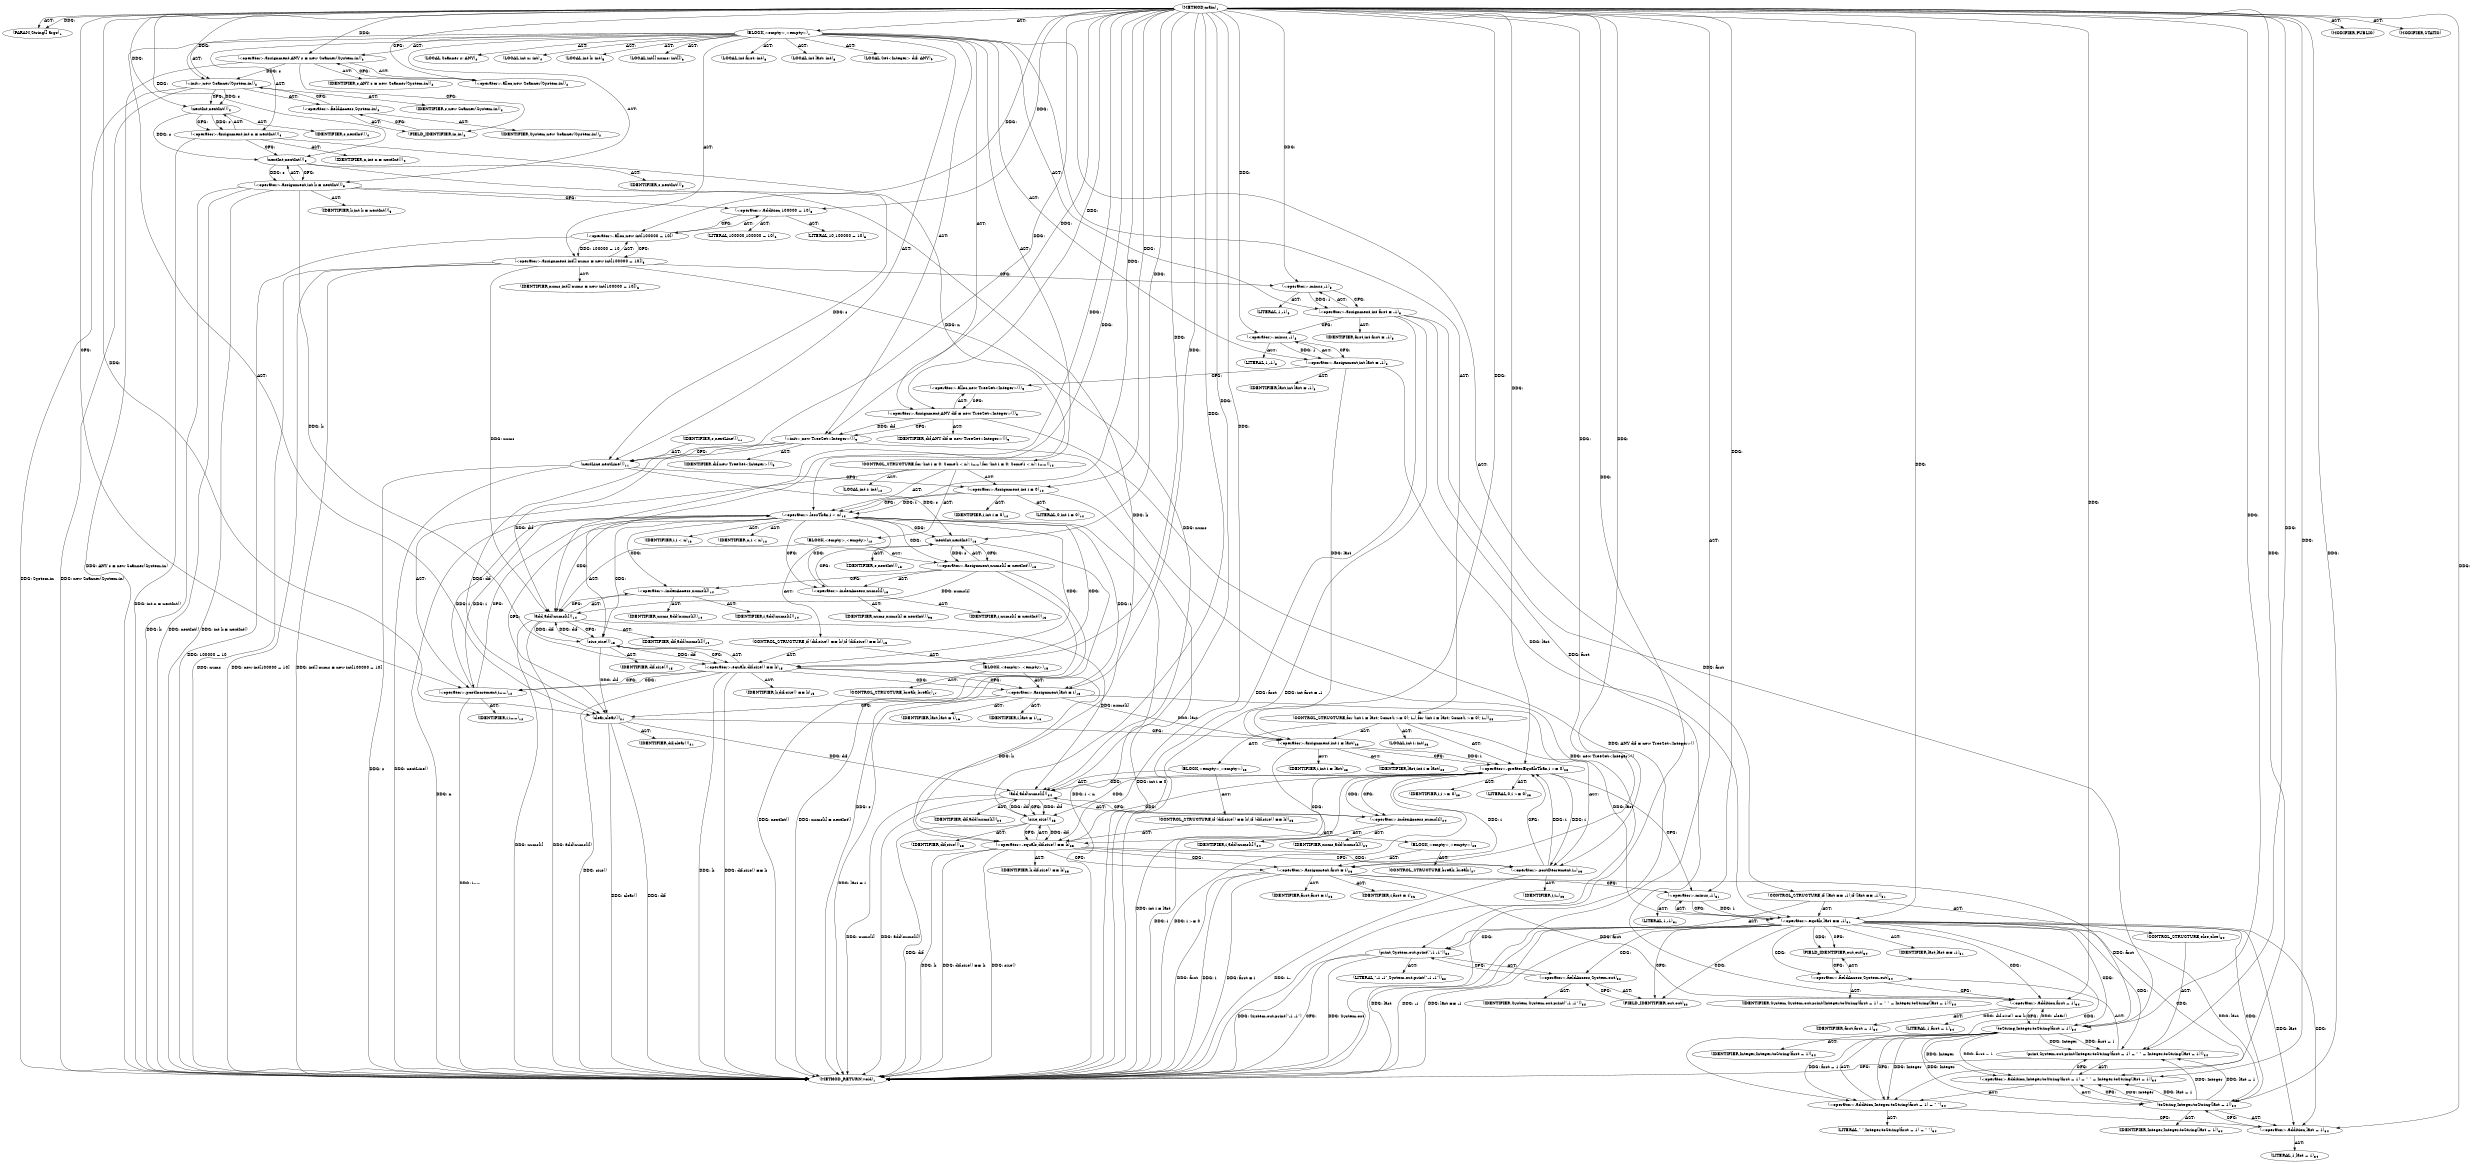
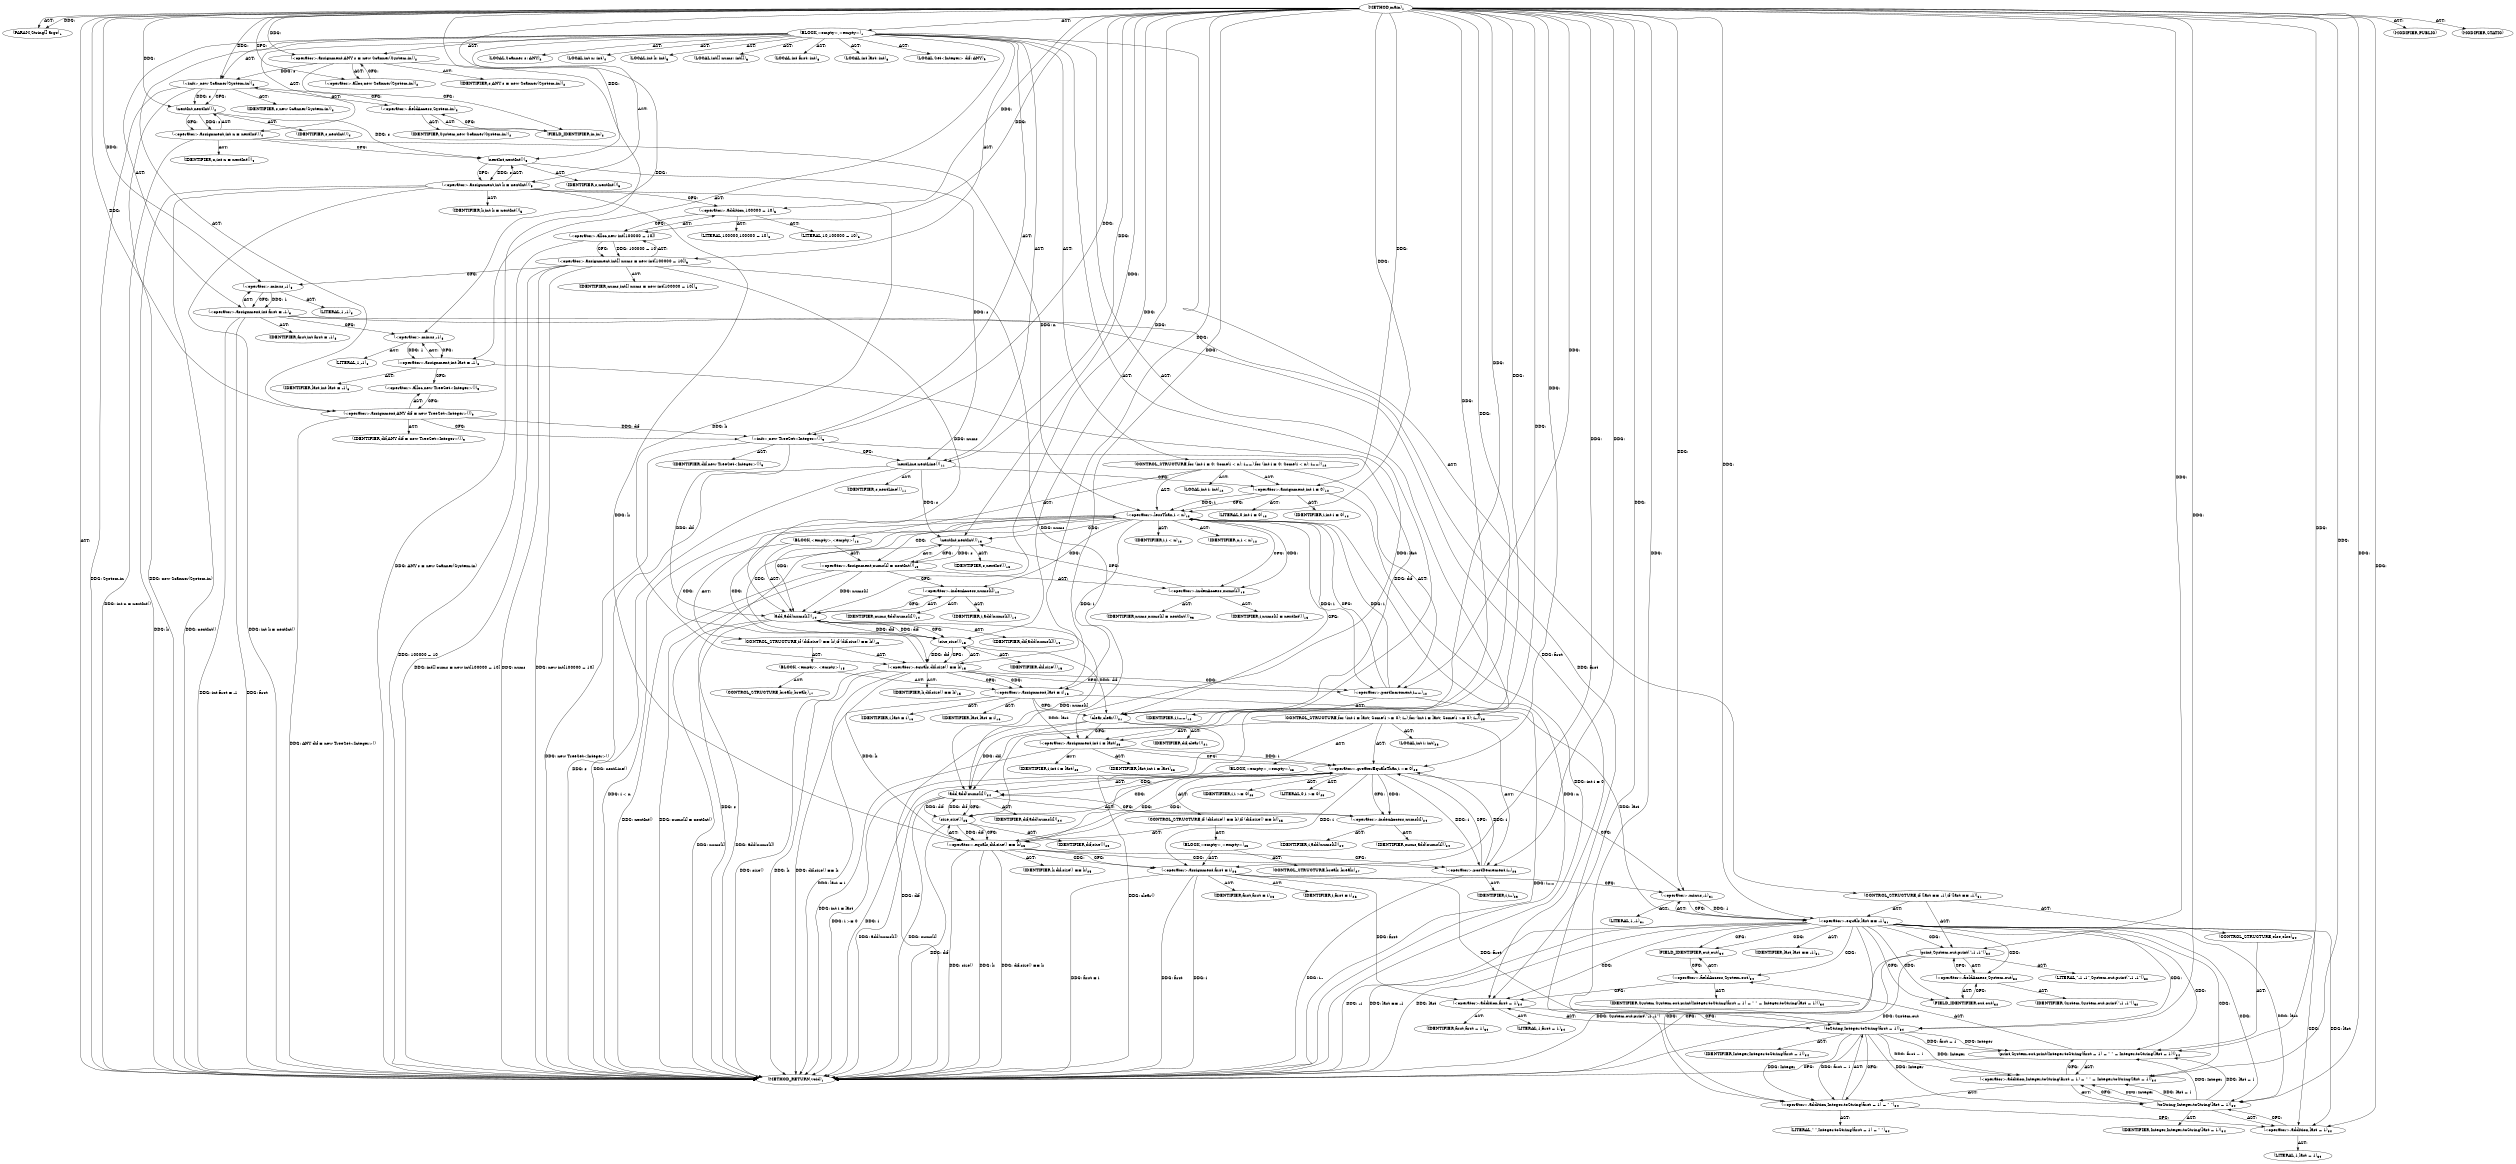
edge "(METHOD,main)" -> "(<operator>.postIncrement,i++)": label "CFG: " -> "DDG: "
edge "(IDENTIFIER,s,nextLine())" -> "(nextLine,nextLine())": reversed
edge "(<operator>.assignment,int last = -1)" -> "(<operator>.equals,last == -1)": removed, label "DDG: last"
edge "(<operator>.addition,first + 1)" -> "(LITERAL,1,first + 1)": label "DDG: dif.size() == k" -> "AST: "
edge "(toString,Integer.toString(first + 1))" -> "(<operator>.addition,first + 1)": label "DDG: clear()" -> "AST: "
